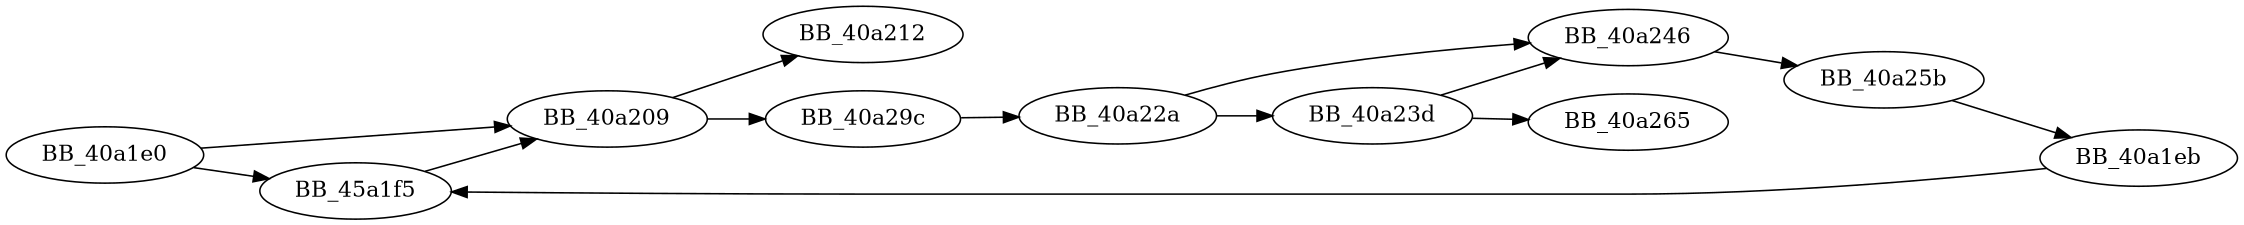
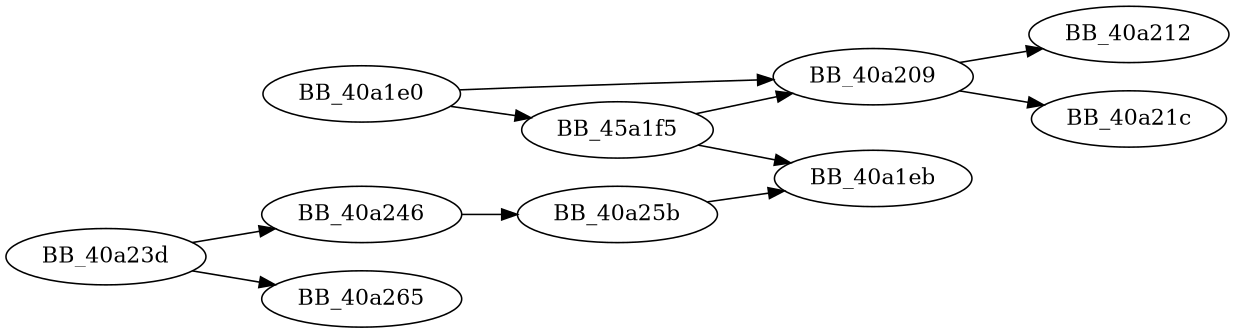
node "BB_40a22a": removed
node "BB_40a29c": label "BB_40a29c" -> "BB_40a21c"
edge "BB_40a1eb" -> "BB_45a1f5": reversed
